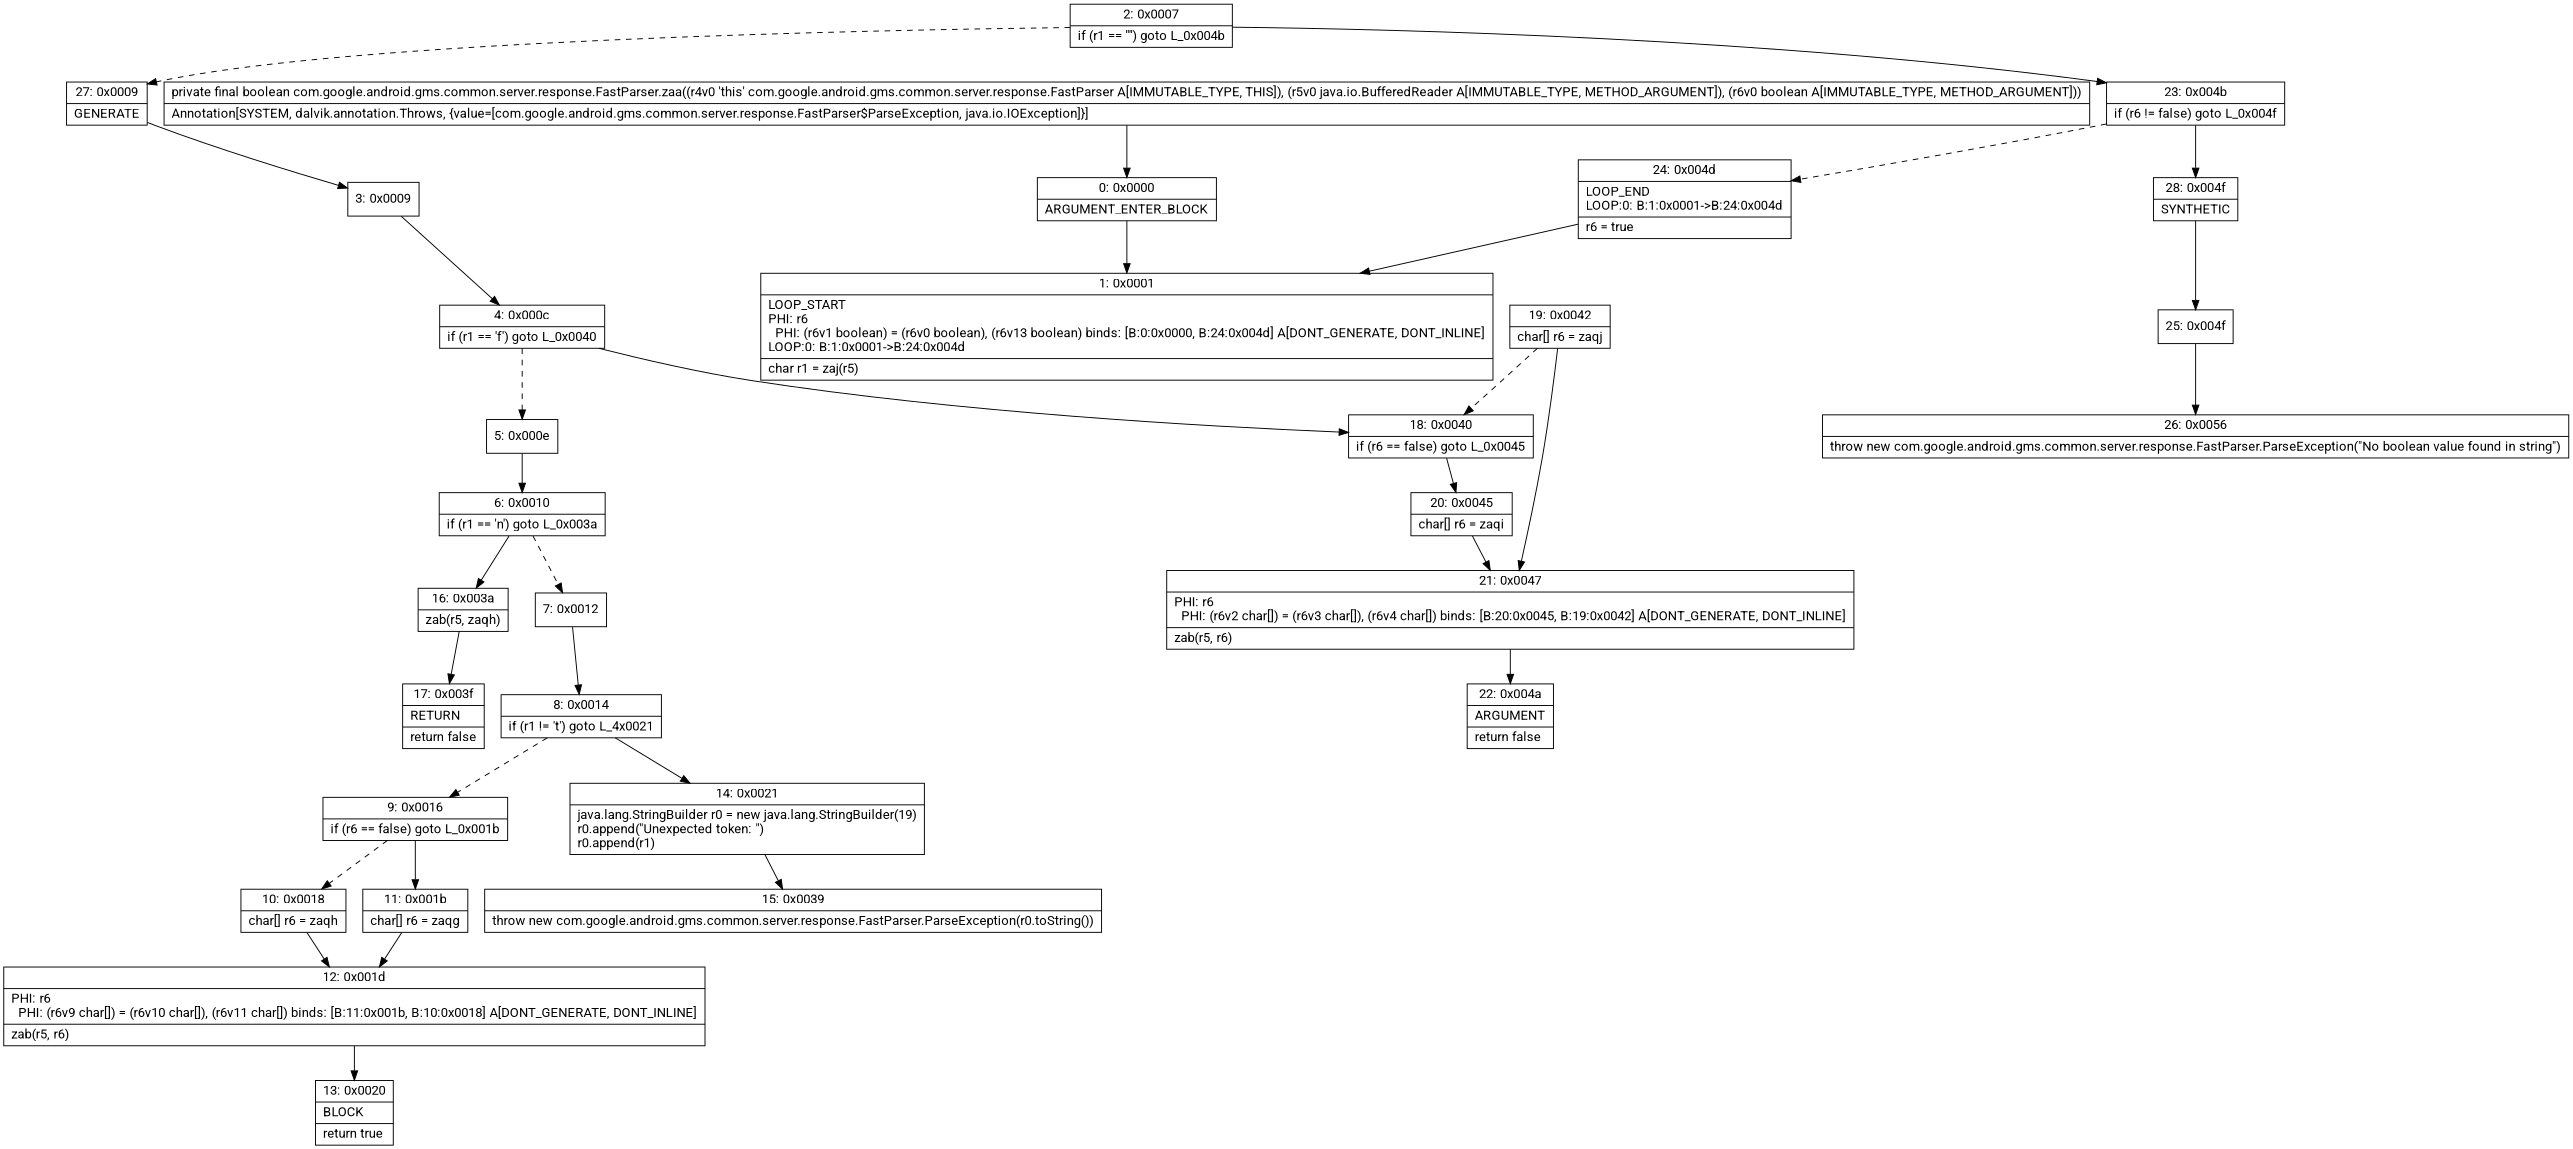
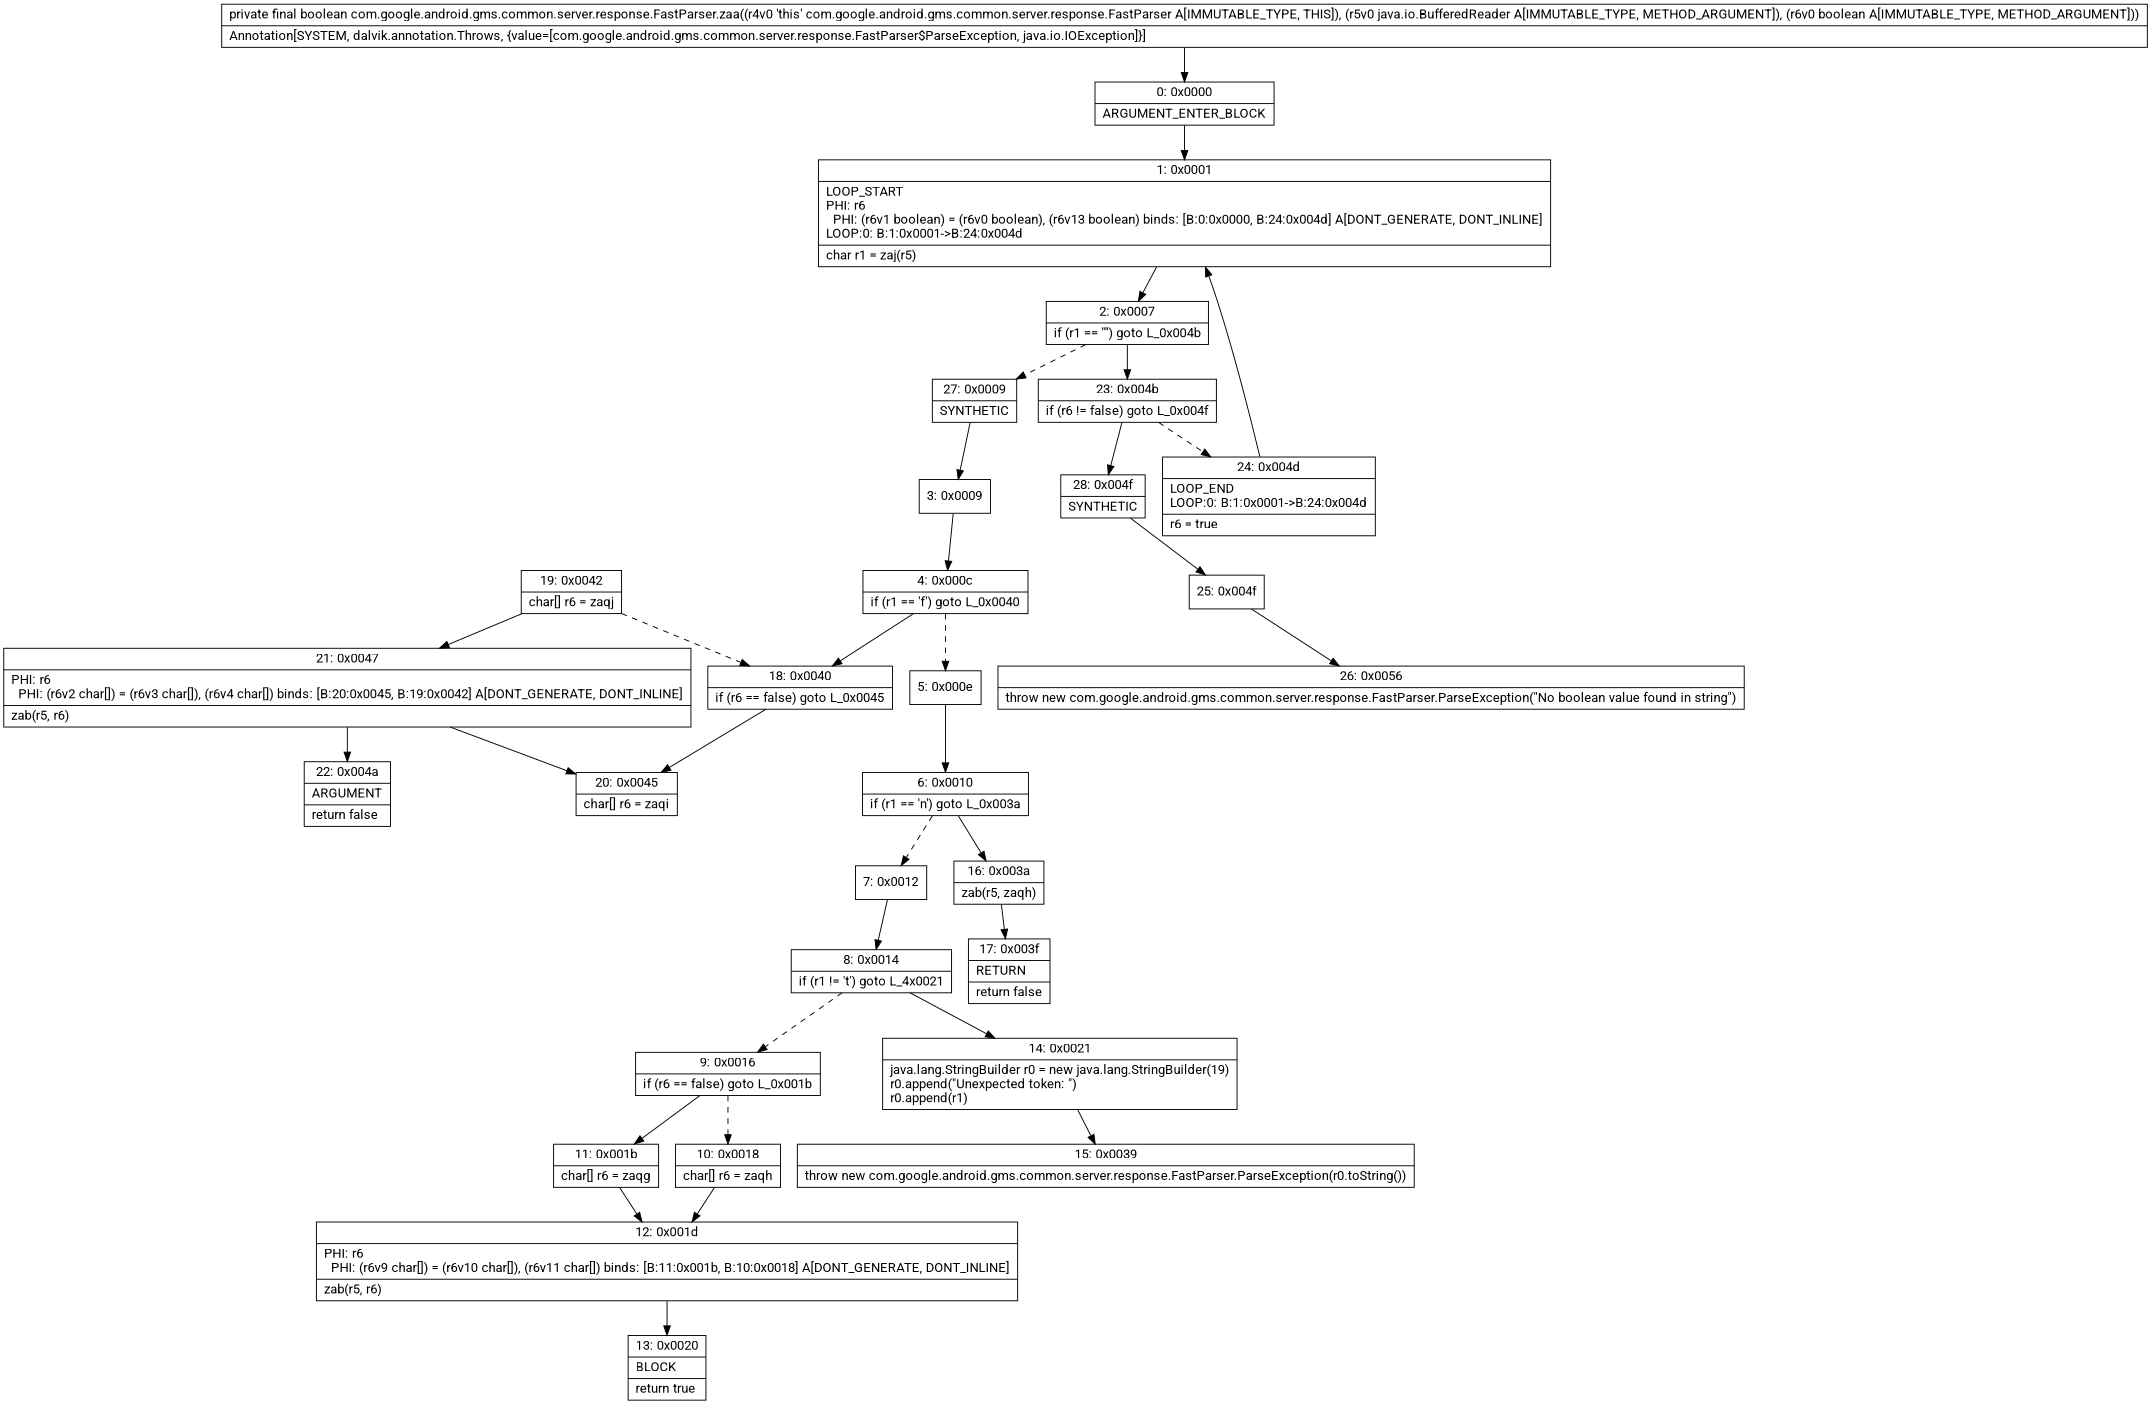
node "27: 0x0009": text "GENERATE" -> "SYNTHETIC"
edge "1: 0x0001" -> "2: 0x0007": added
edge "20: 0x0045" -> "21: 0x0047": reversed
